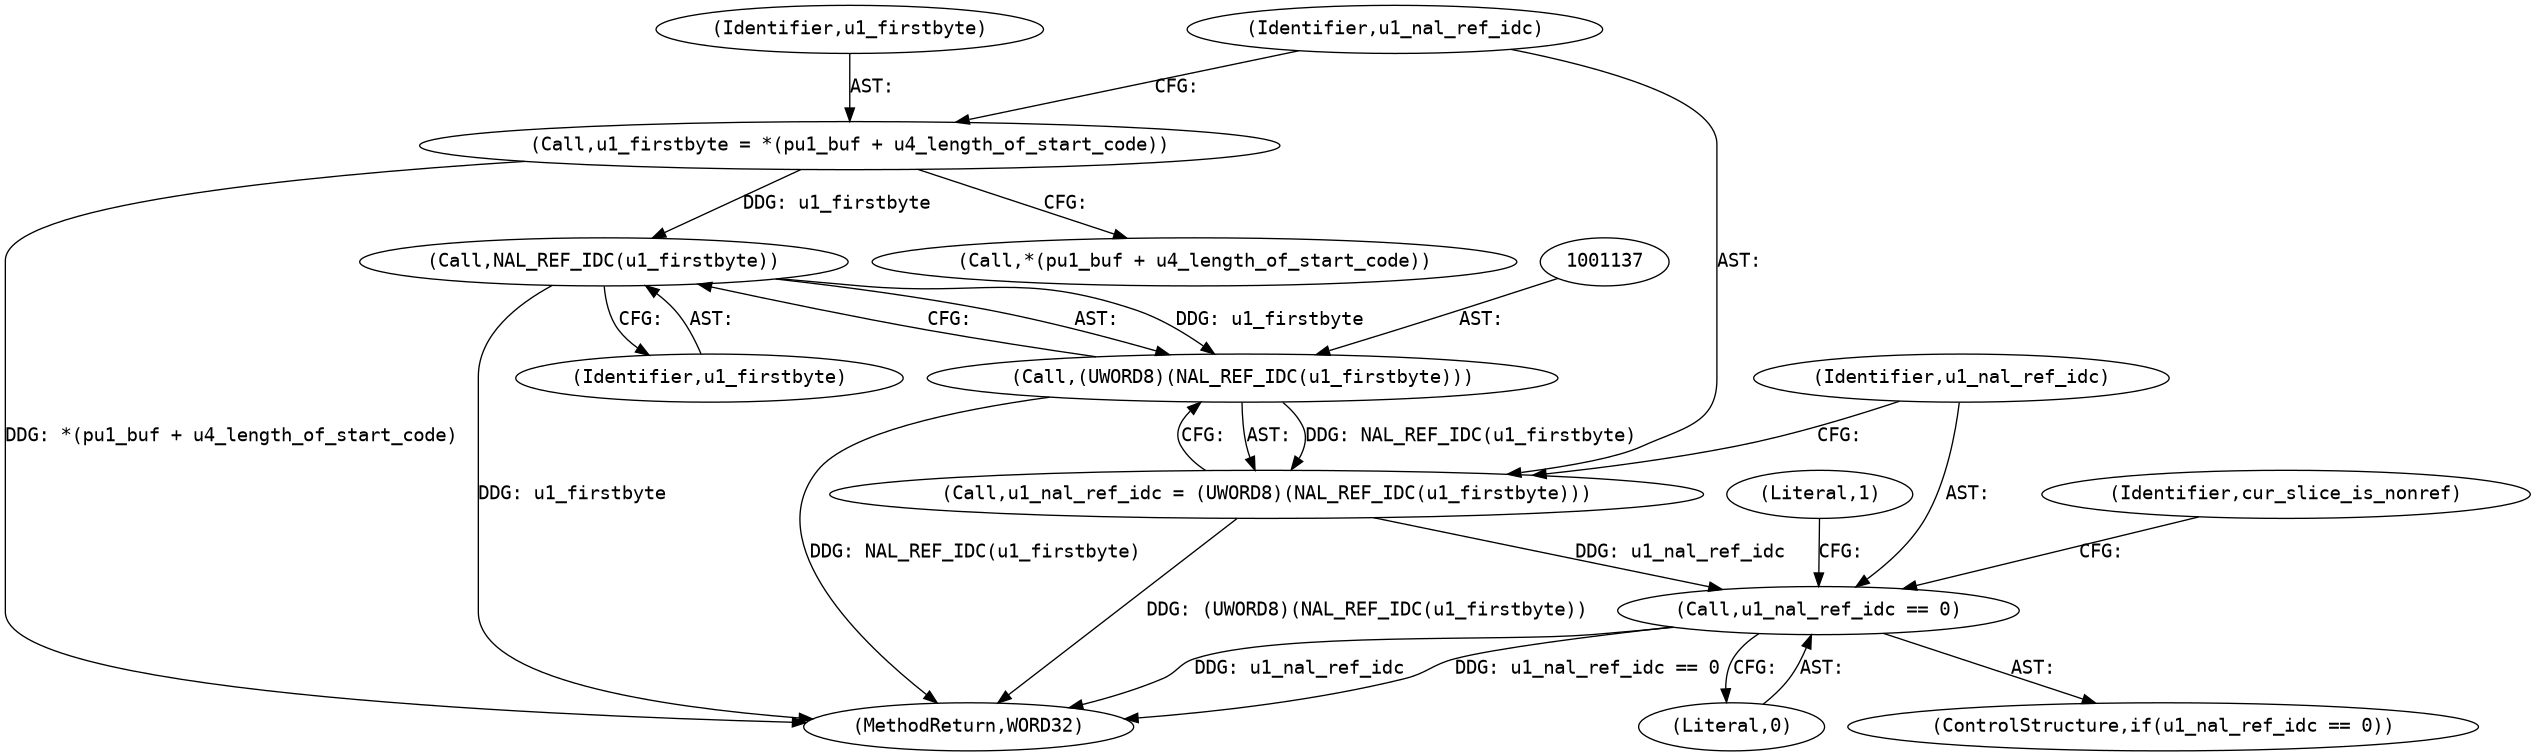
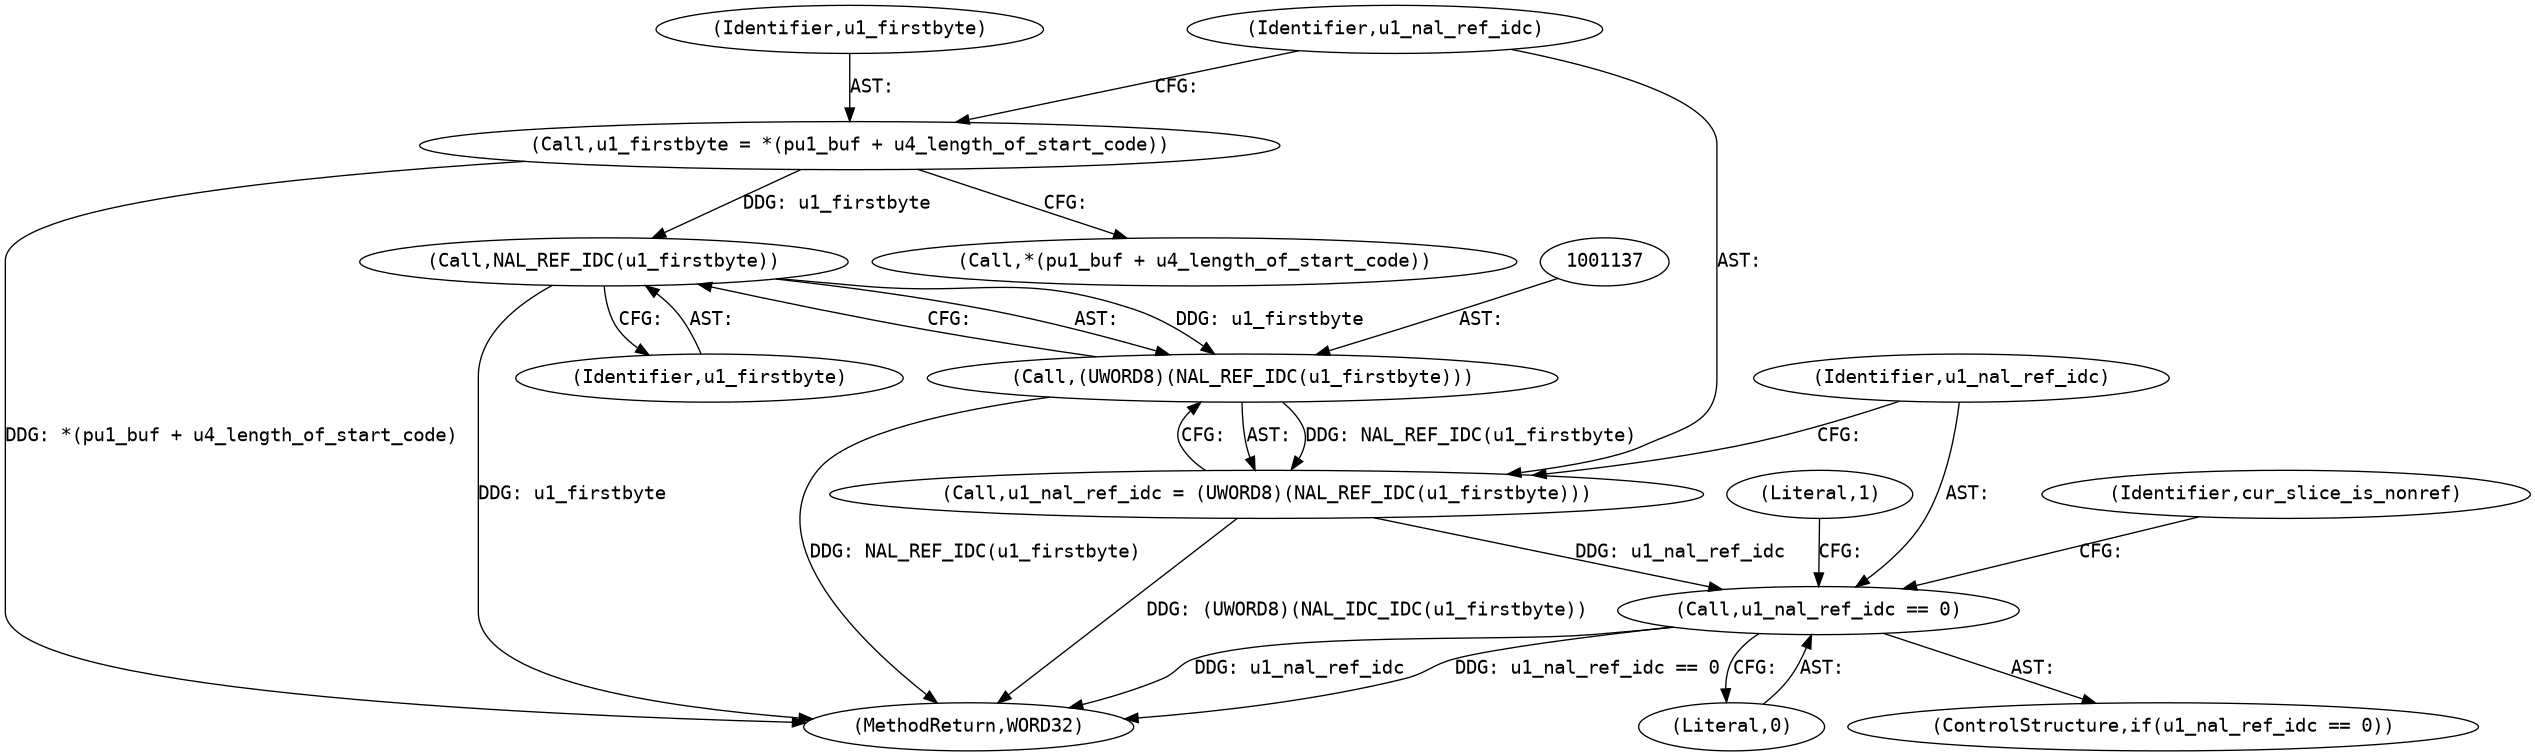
edge "(Call,u1_nal_ref_idc = (UWORD8)(NAL_REF_IDC(u1_firstbyte)))" -> "(MethodReturn,WORD32)": label "DDG: (UWORD8)(NAL_REF_IDC(u1_firstbyte))" -> "DDG: (UWORD8)(NAL_IDC_IDC(u1_firstbyte))"
